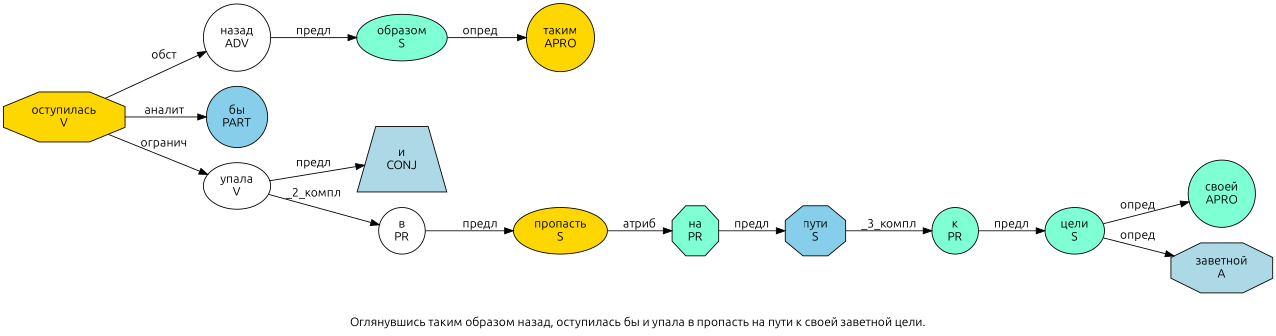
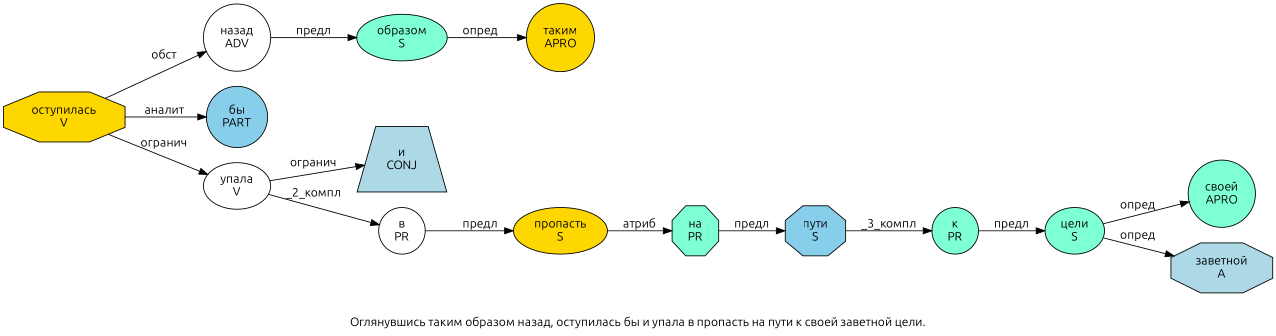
edge "упала V" -> "и CONJ": label "предл" -> "огранич"
